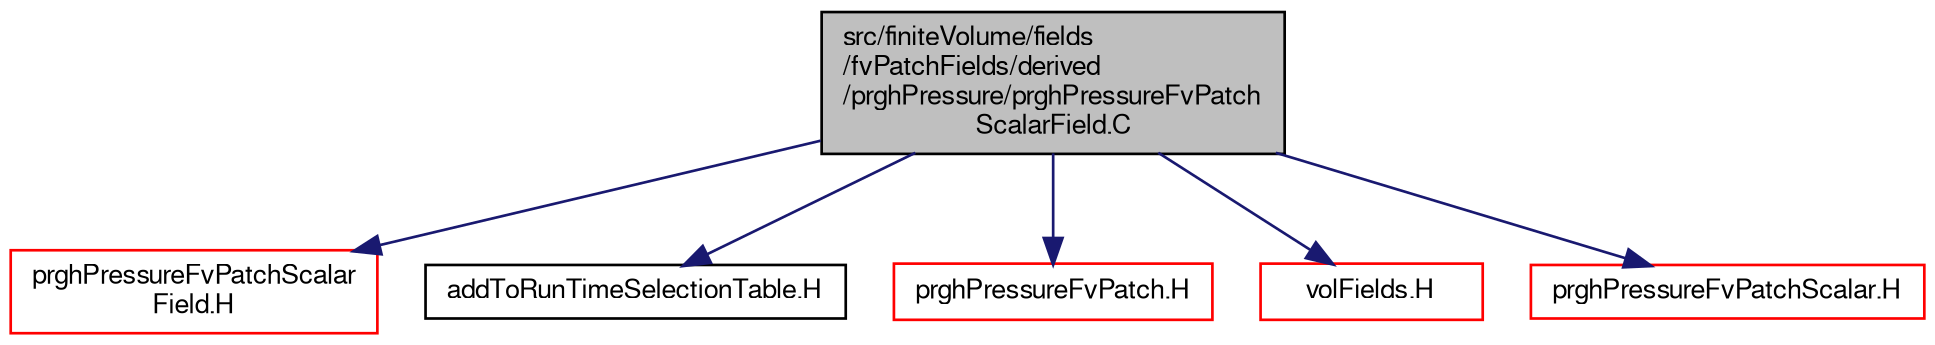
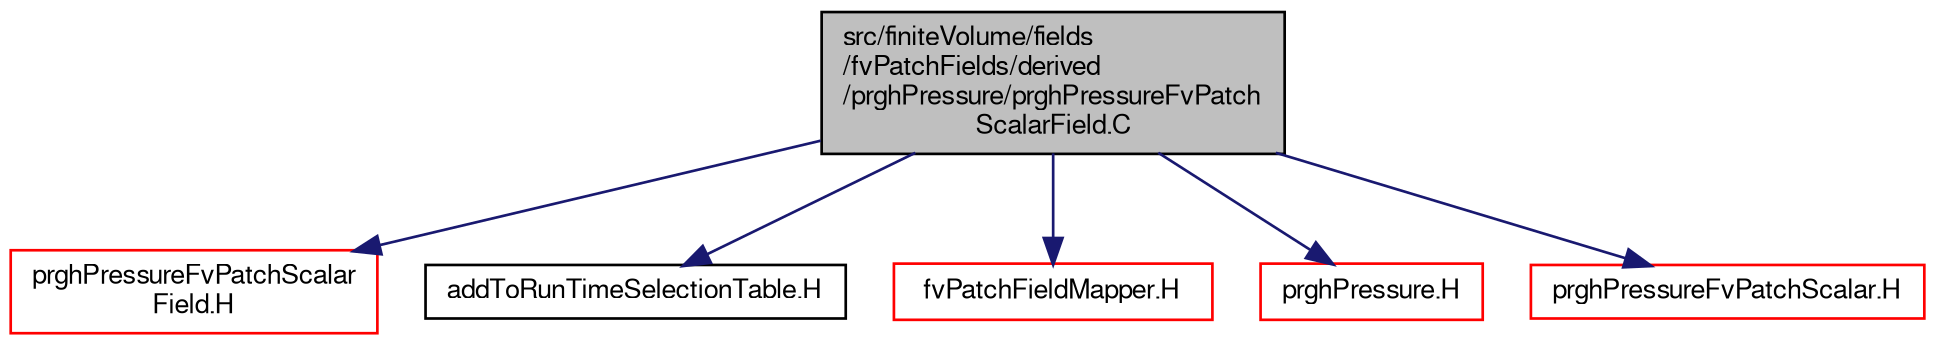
node "prghPressureFvPatch.H": label "prghPressureFvPatch.H" -> "fvPatchFieldMapper.H"
node "volFields.H": label "volFields.H" -> "prghPressure.H"
